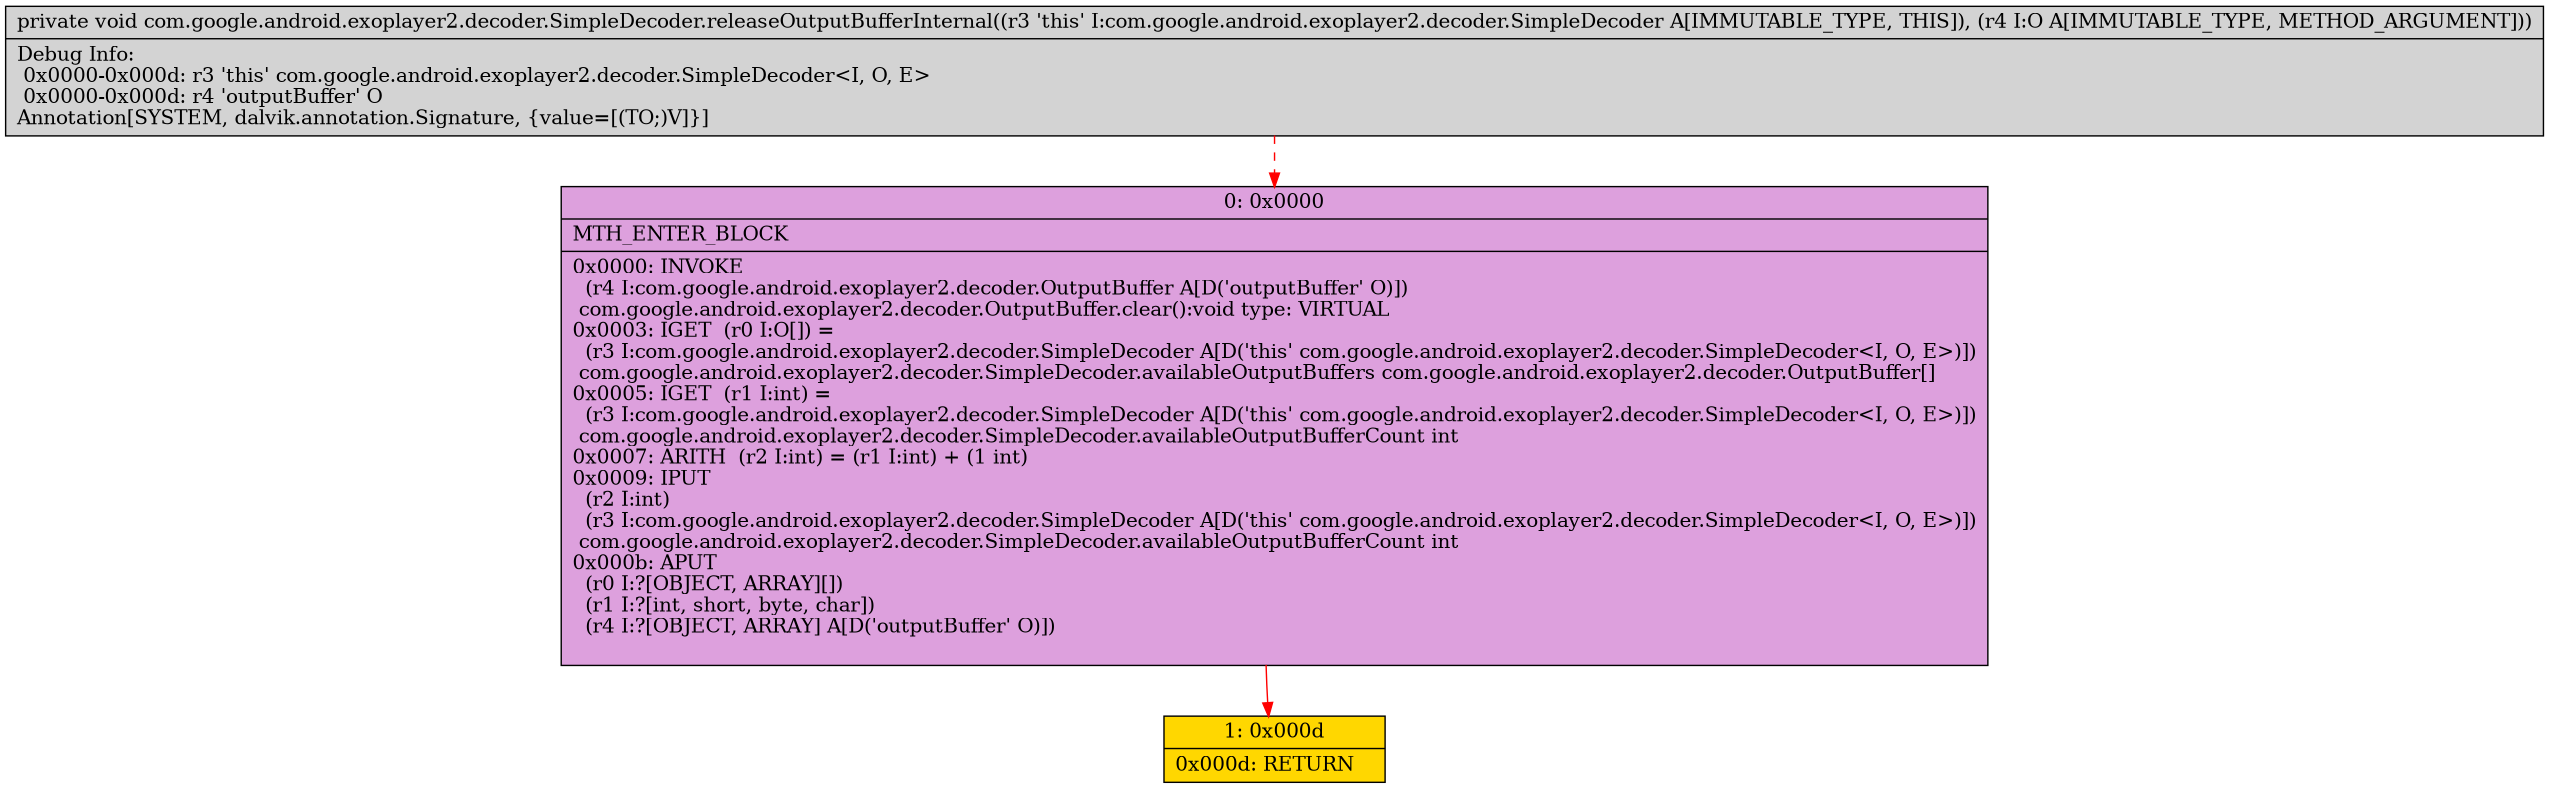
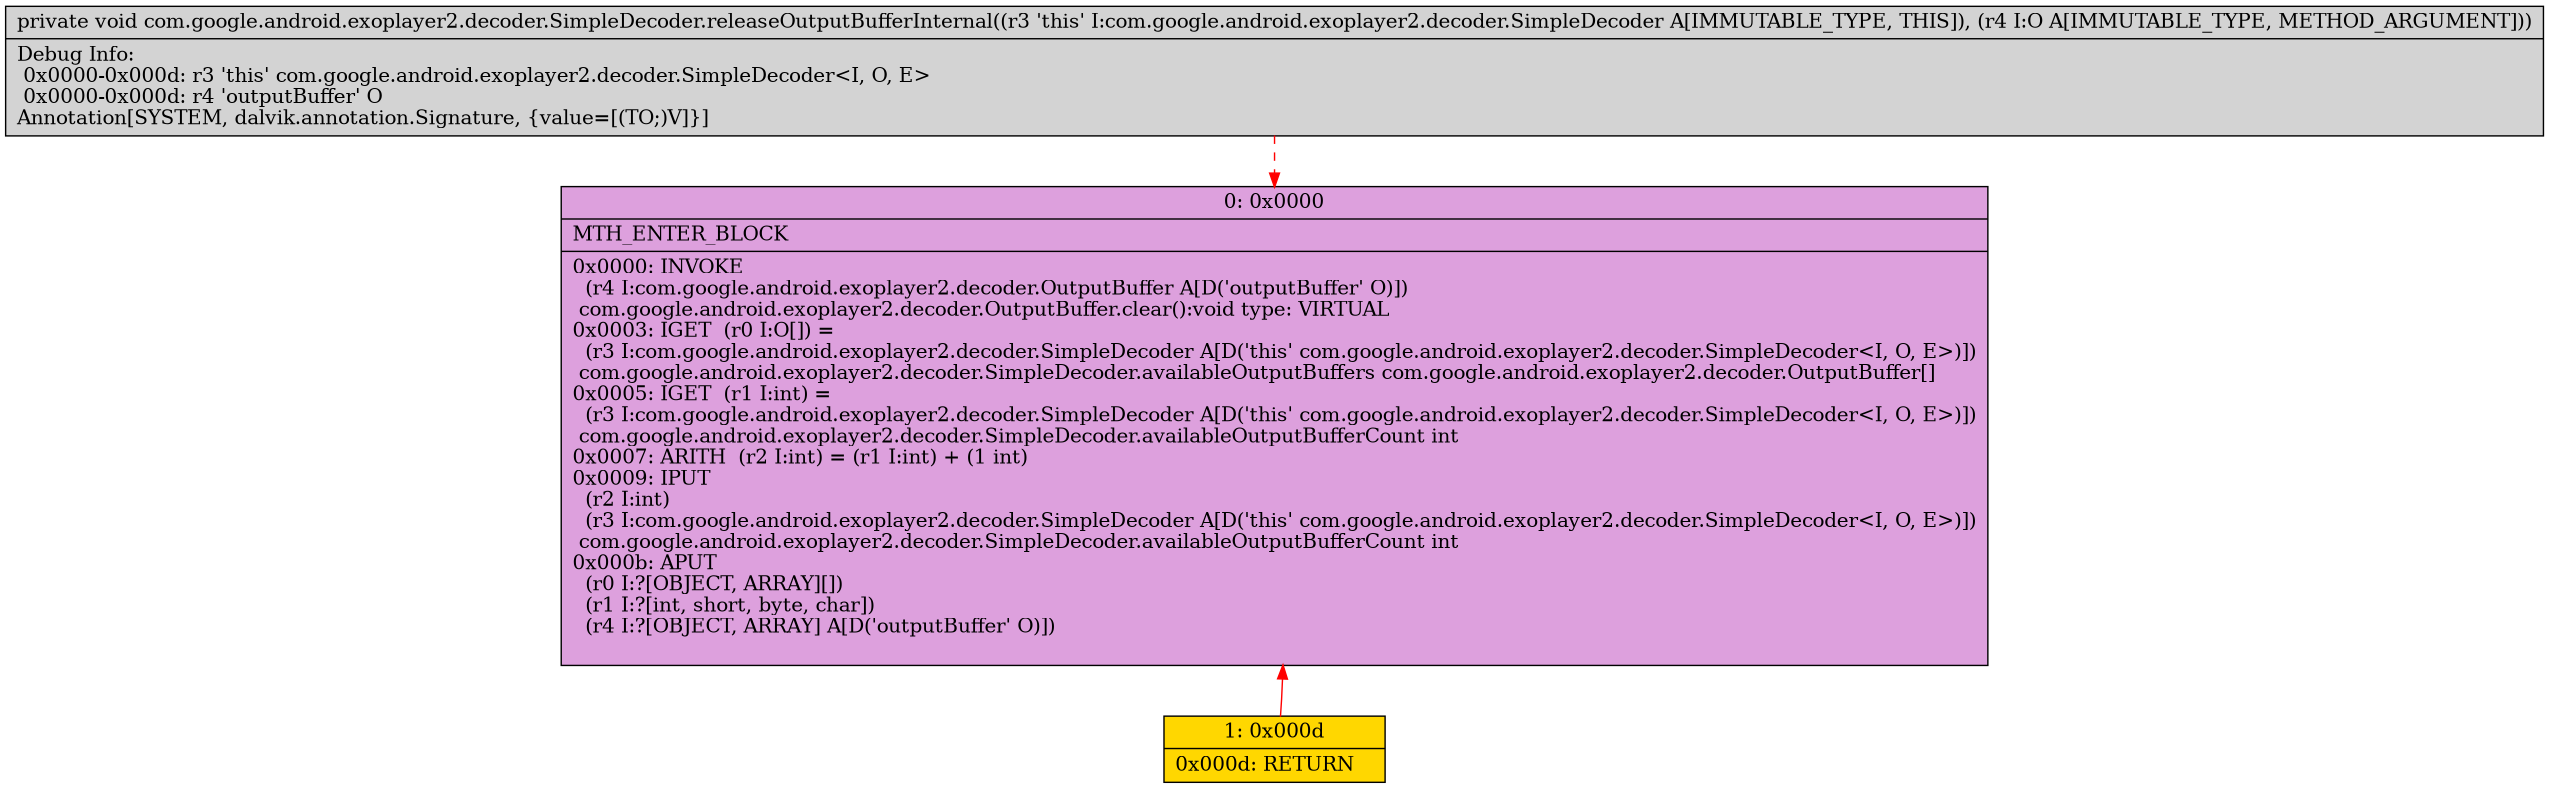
edge "0: 0x0000" -> "1: 0x000d": reversed
